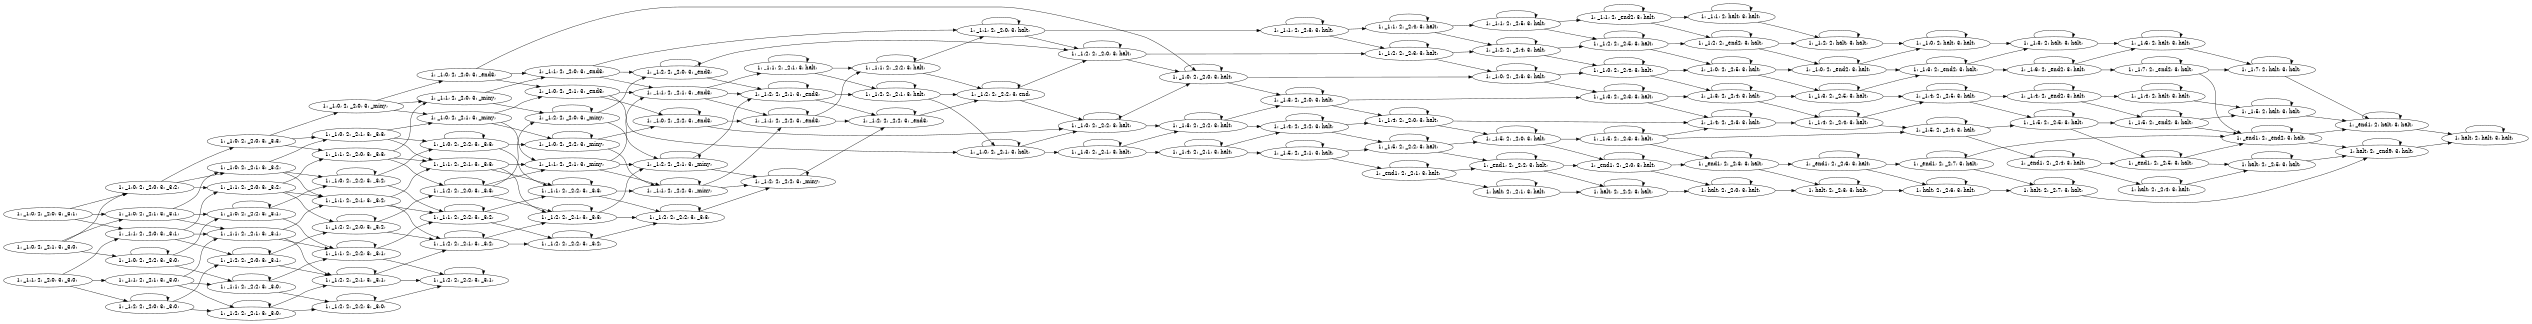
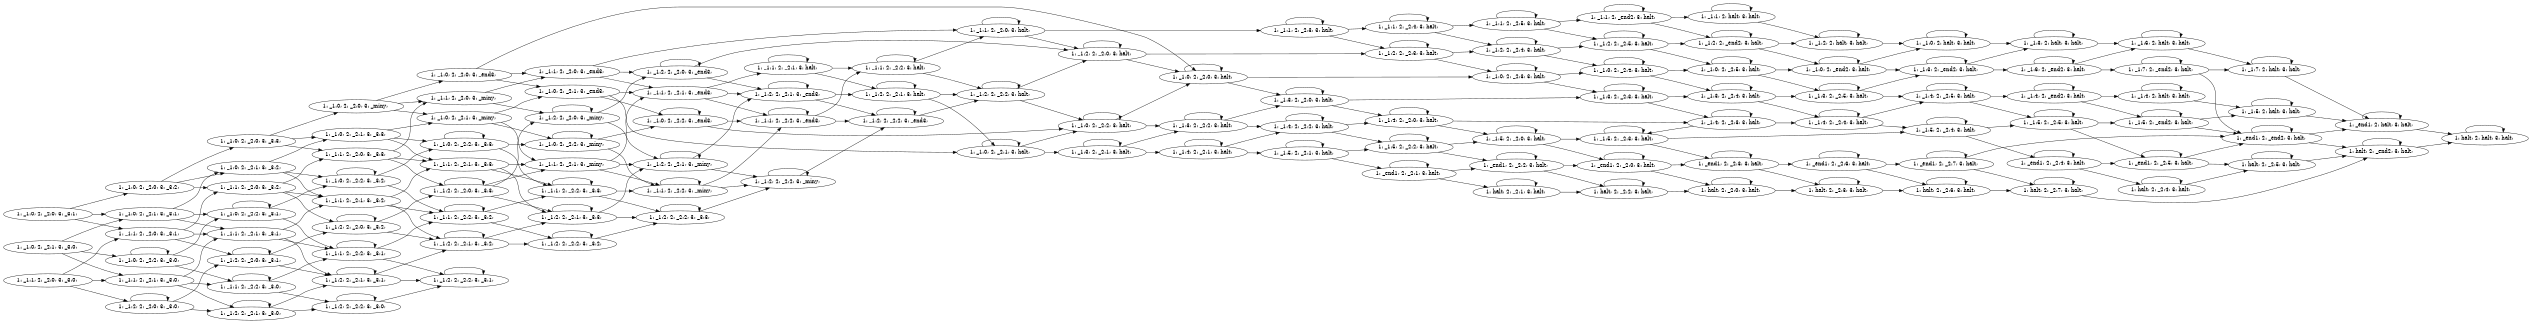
node "1: _1:2; 2: _2:2; 3: end;": label "1: _1:2; 2: _2:2; 3: end;" -> "1: _1:2; 2: _2:2; 3: halt;"
edge "1: _1:5; 2: _2:3; 3: halt;" -> "1: _1:4; 2: _2:3; 3: halt;": reversed
node "1: halt; 2: _end9; 3: halt;": label "1: halt; 2: _end9; 3: halt;" -> "1: halt; 2: _end2; 3: halt;"
edge "1: _1:0; 2: _2:1; 3: _3:0;" -> "1: _1:0; 2: _2:0; 3: _3:2;": now "1: _1:0; 2: _2:1; 3: _3:0;" -> "1: _1:1; 2: _2:1; 3: _3:0;"
